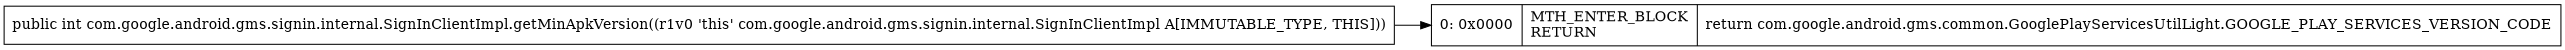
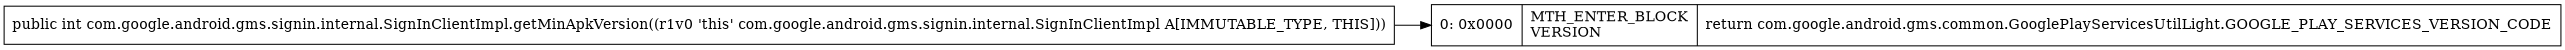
node "0: 0x0000": text "RETURN" -> "VERSION"
